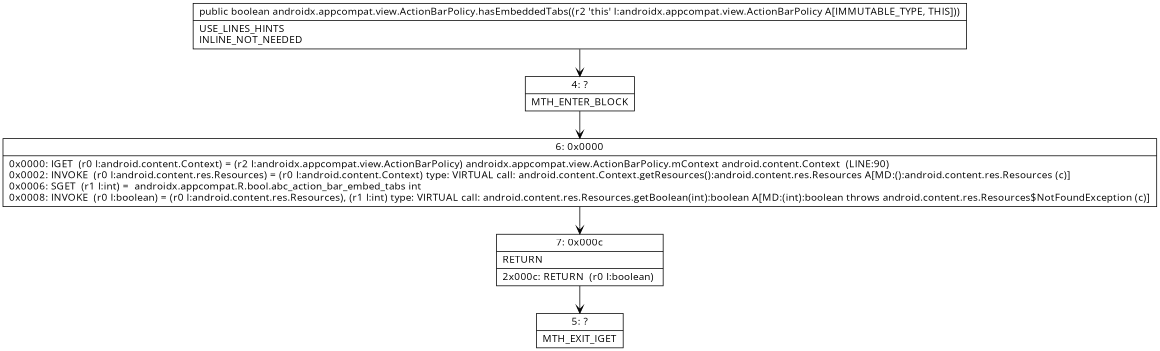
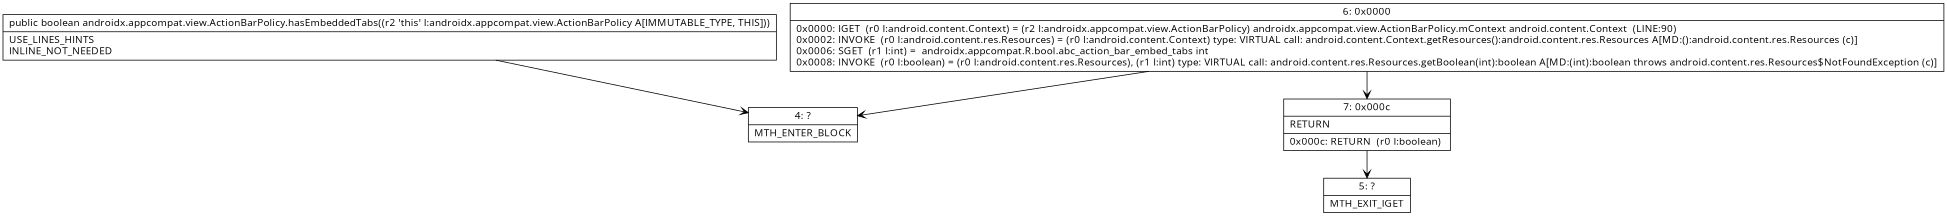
edge "4: ?" -> "6: 0x0000": reversed
node "7: 0x000c": text "2x000c: RETURN  (r0 I:boolean)" -> "0x000c: RETURN  (r0 I:boolean)"
